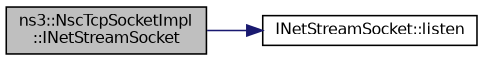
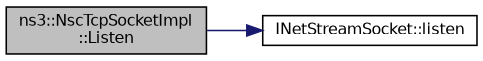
node "ns3::NscTcpSocketImpl ::INetStreamSocket": label "ns3::NscTcpSocketImpl ::INetStreamSocket" -> "ns3::NscTcpSocketImpl ::Listen"
